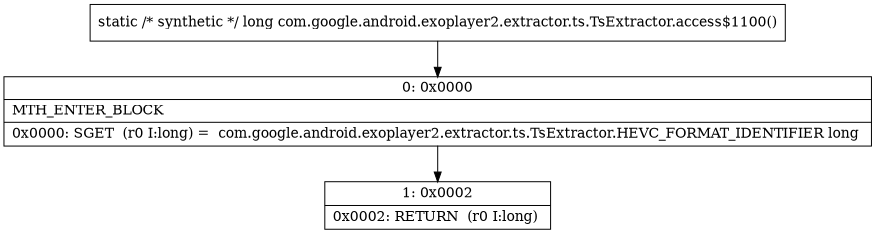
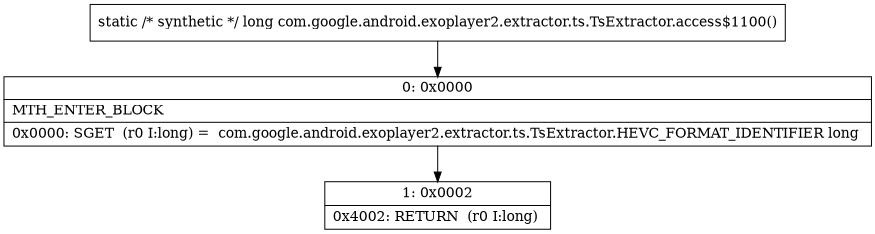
node "1: 0x0002": text "0x0002: RETURN  (r0 I:long)" -> "0x4002: RETURN  (r0 I:long)"
